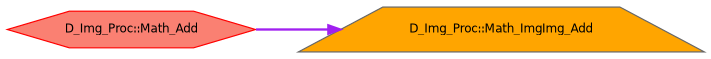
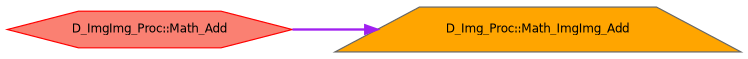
node "D_Img_Proc::Math_Add": label "D_Img_Proc::Math_Add" -> "D_ImgImg_Proc::Math_Add"
